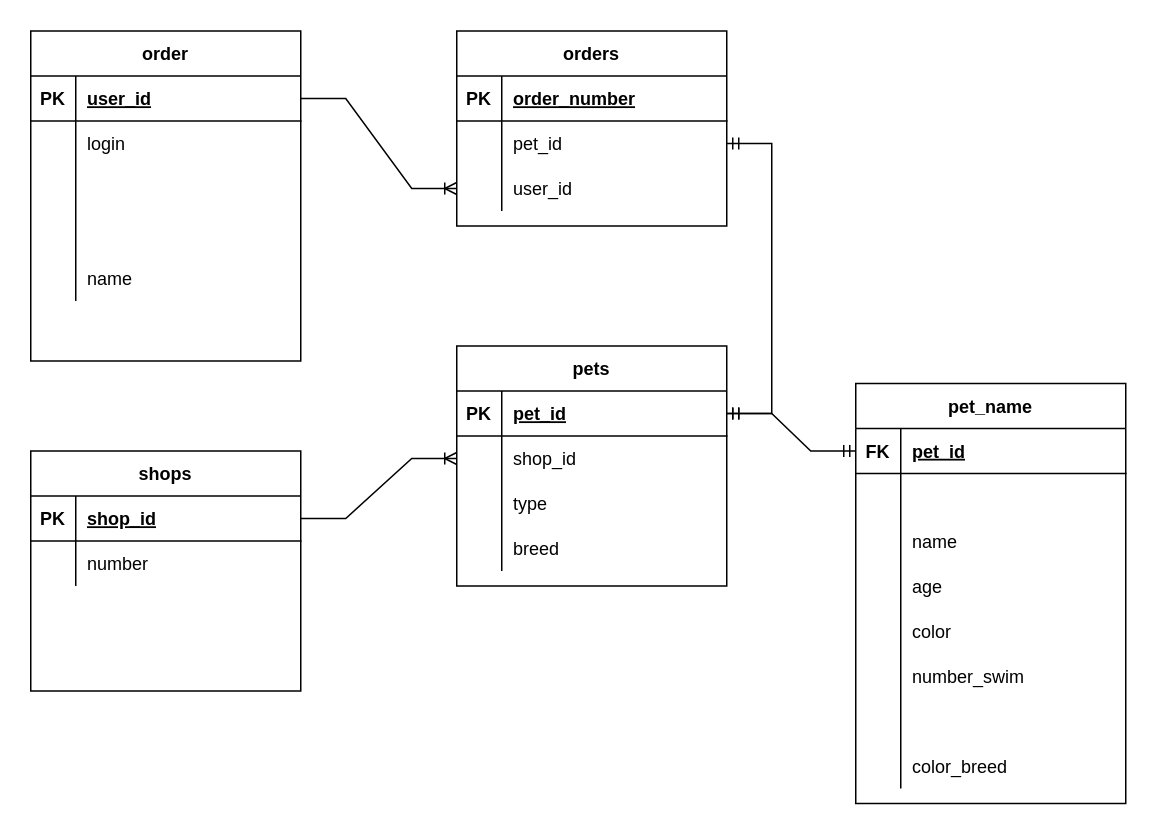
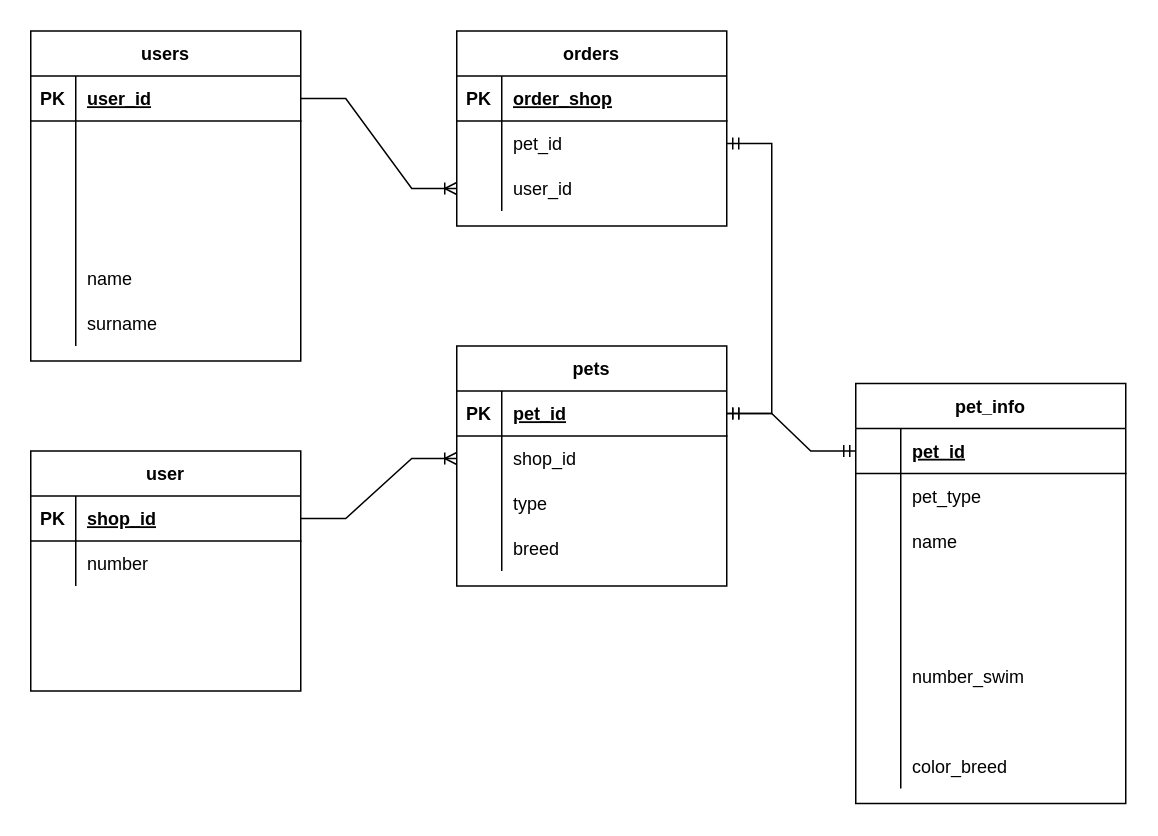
node "order": label "order" -> "users"
node "order_number": label "order_number" -> "order_shop"
node "login": removed
node "surname": added
node "pet_name": label "pet_name" -> "pet_info"
node "FK": removed
node "shops": label "shops" -> "user"
node "pet_type": added
node "age": removed
node "color": removed
